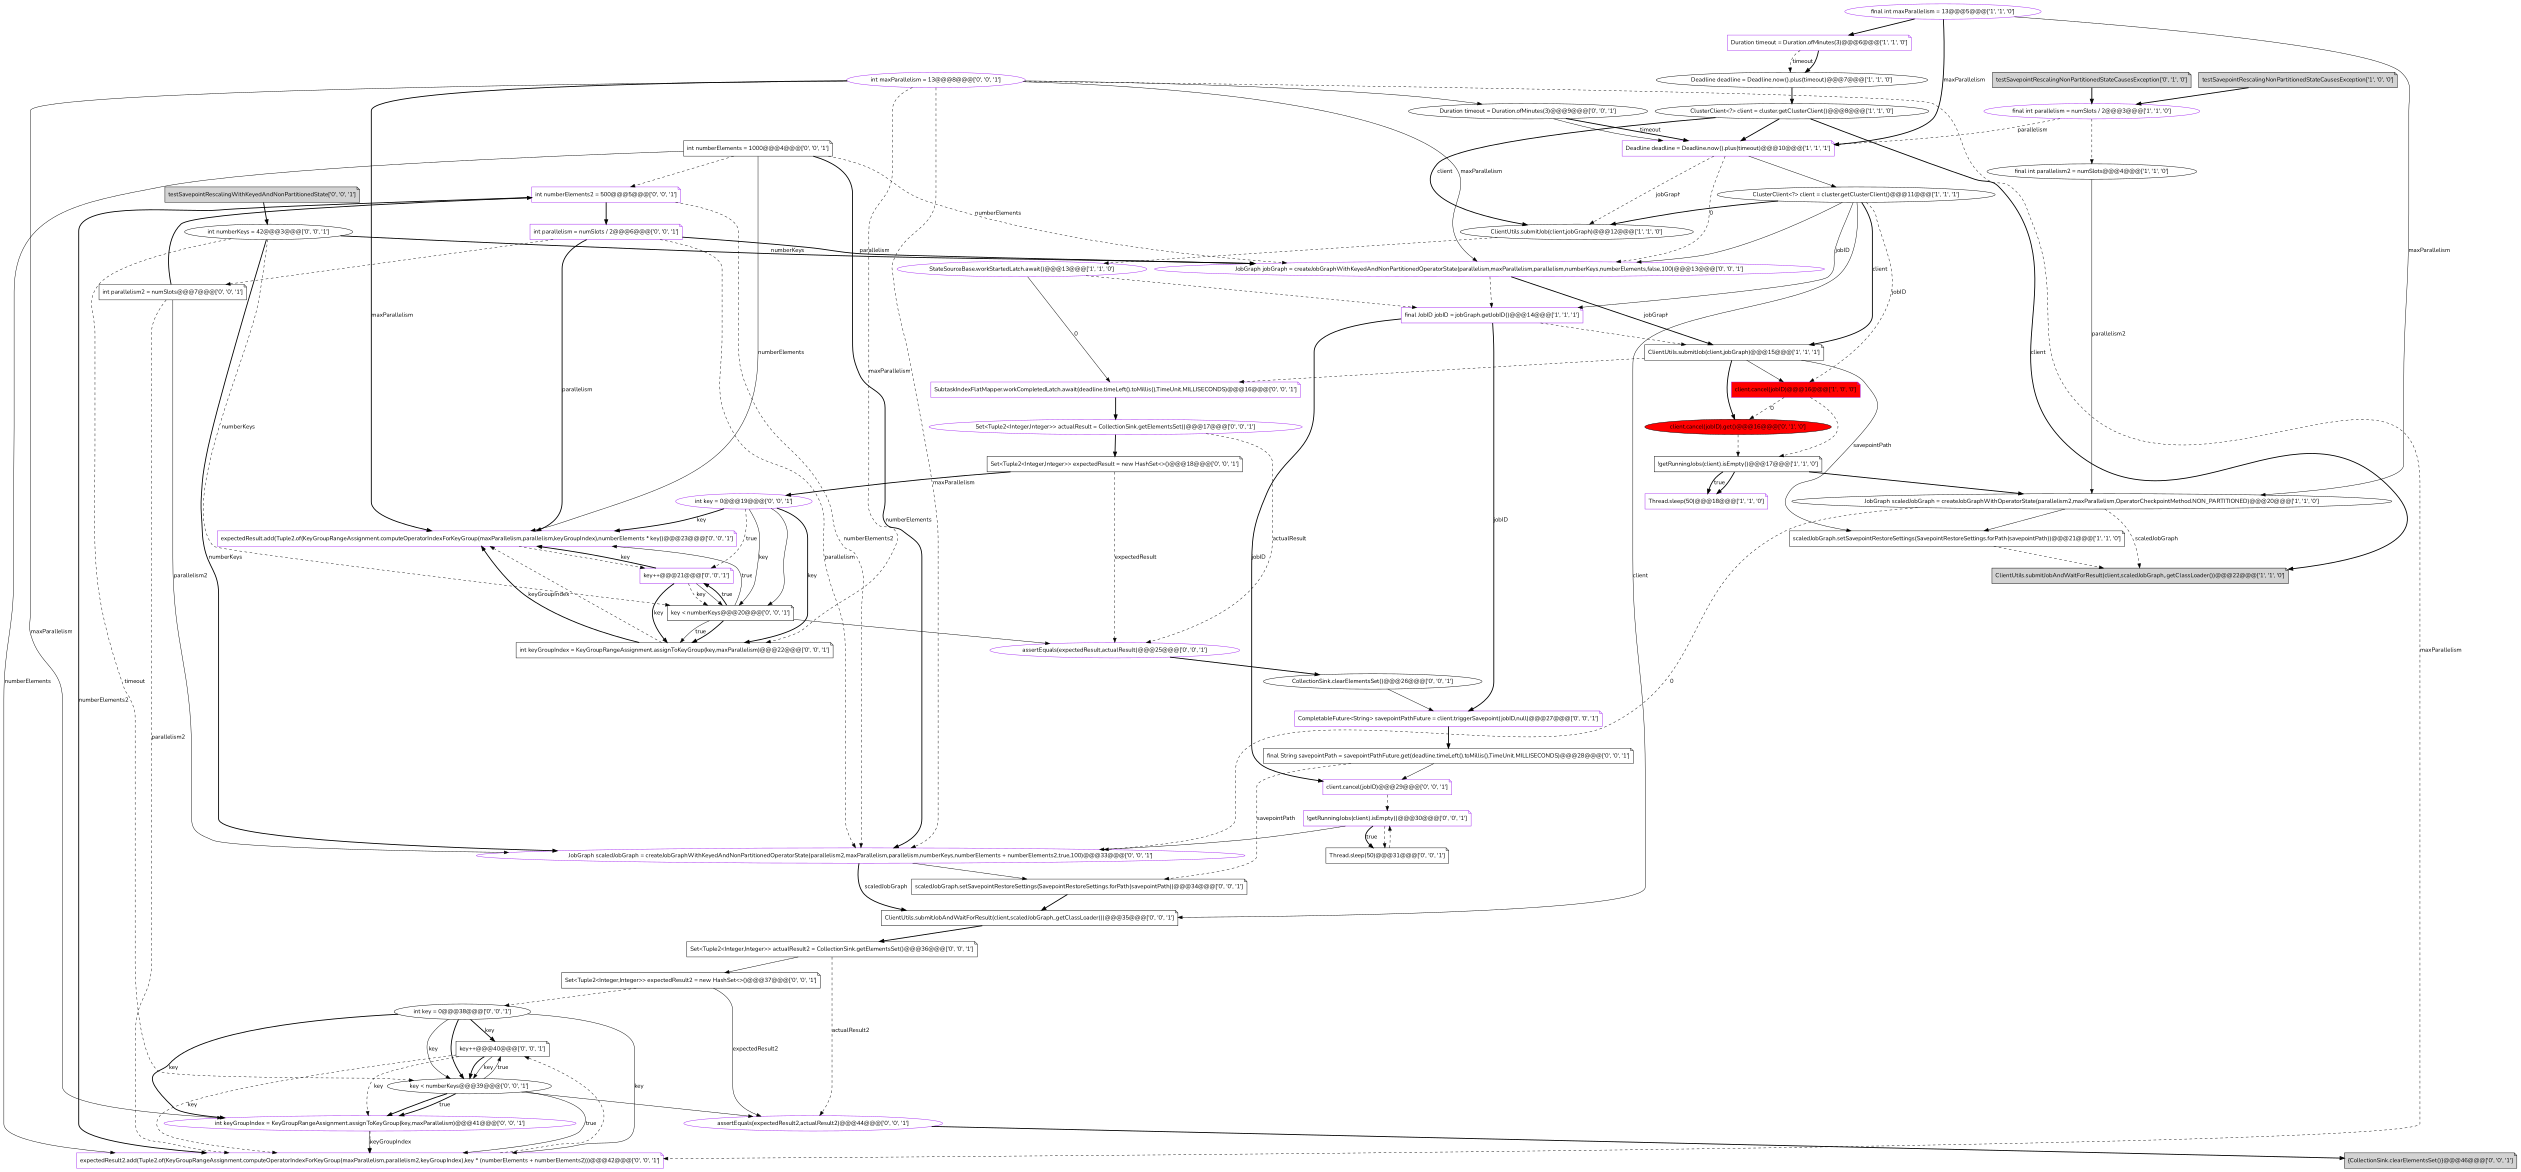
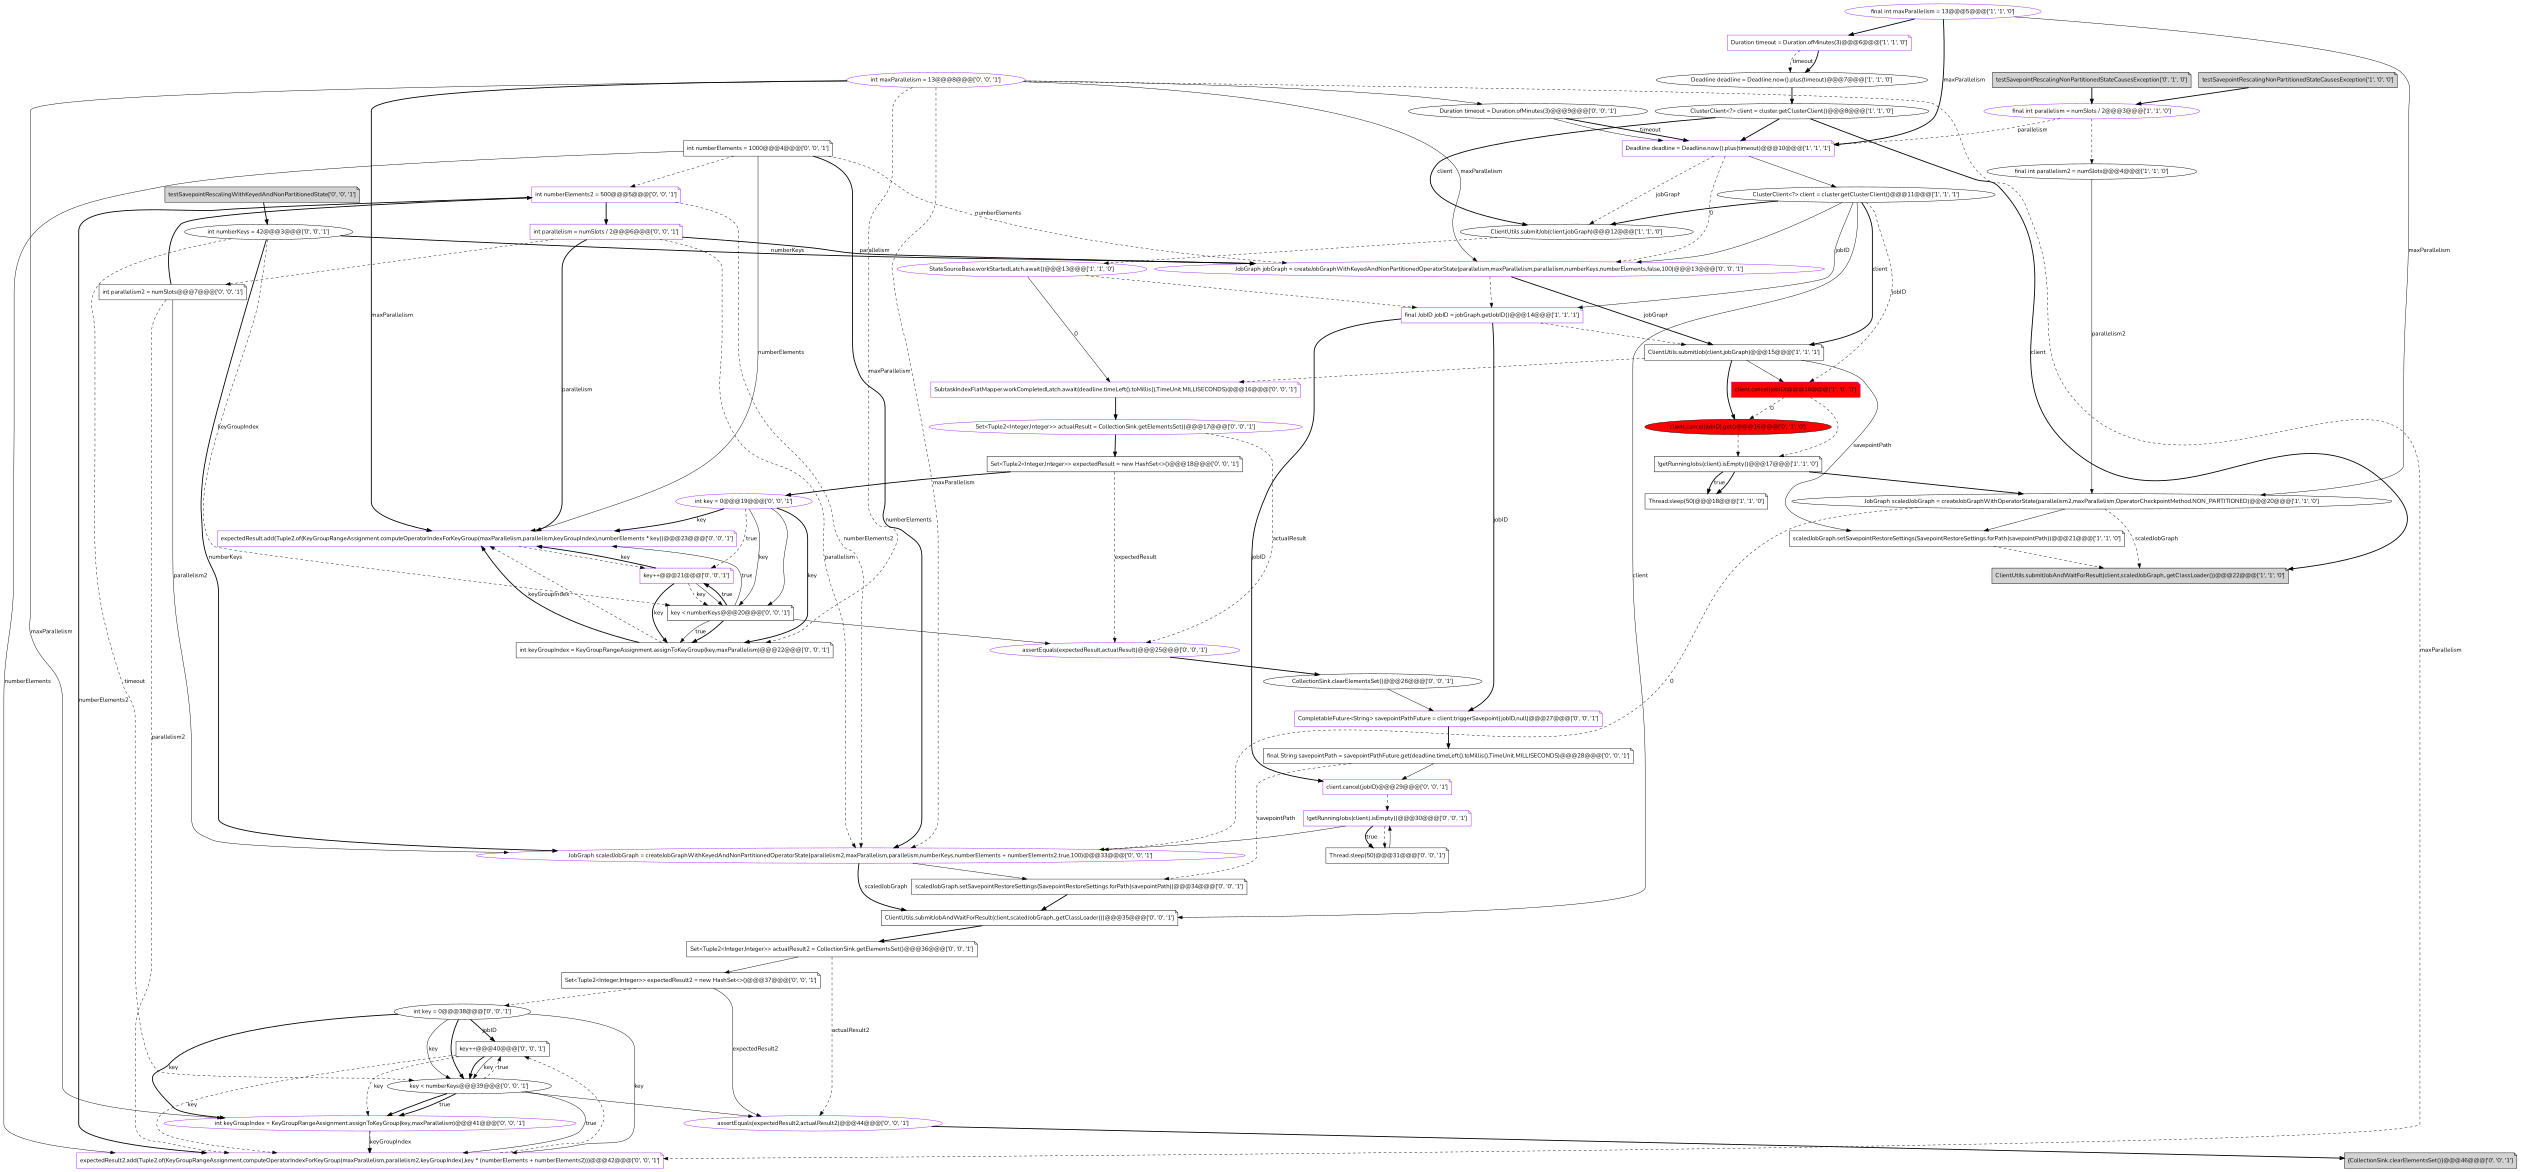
edge "int numberKeys = 42@@@3@@@['0', '0', '1']" -> "key < numberKeys@@@20@@@['0', '0', '1']": label "numberKeys" -> "keyGroupIndex"
node "Thread.sleep(50)@@@18@@@['1', '1', '0']": color purple -> black
edge "Thread.sleep(50)@@@31@@@['0', '0', '1']" -> "!getRunningJobs(client).isEmpty()@@@30@@@['0', '0', '1']": style dashed -> solid
edge "int key = 0@@@38@@@['0', '0', '1']" -> "key++@@@40@@@['0', '0', '1']": label "key" -> "jobID"
edge "key < numberKeys@@@39@@@['0', '0', '1']" -> "key++@@@40@@@['0', '0', '1']": style solid -> dashed
